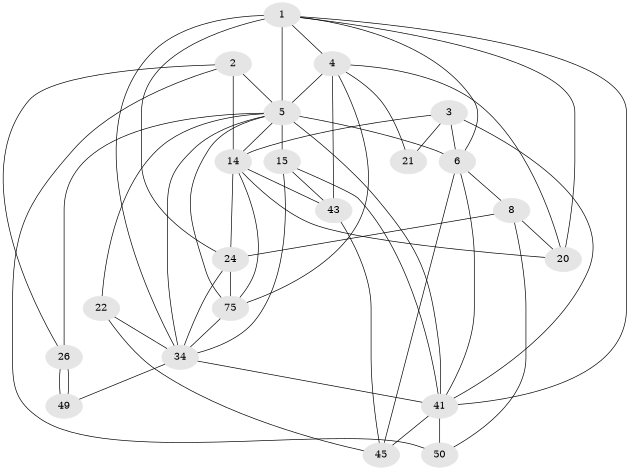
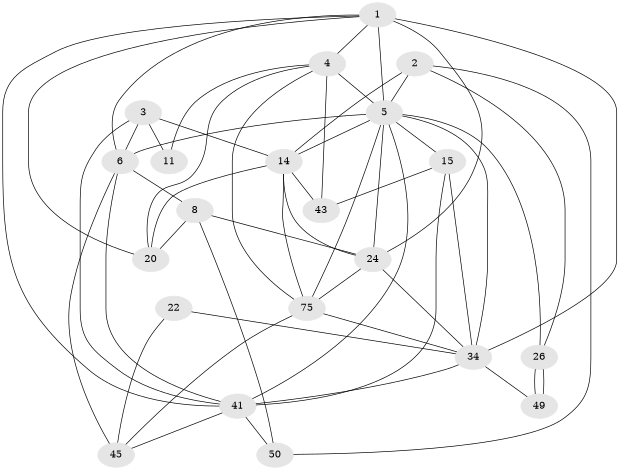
edge "5" -- "22": now "5" -- "24"
node "21": label "21" -> "11"
edge "43" -- "45": now "75" -- "45"
